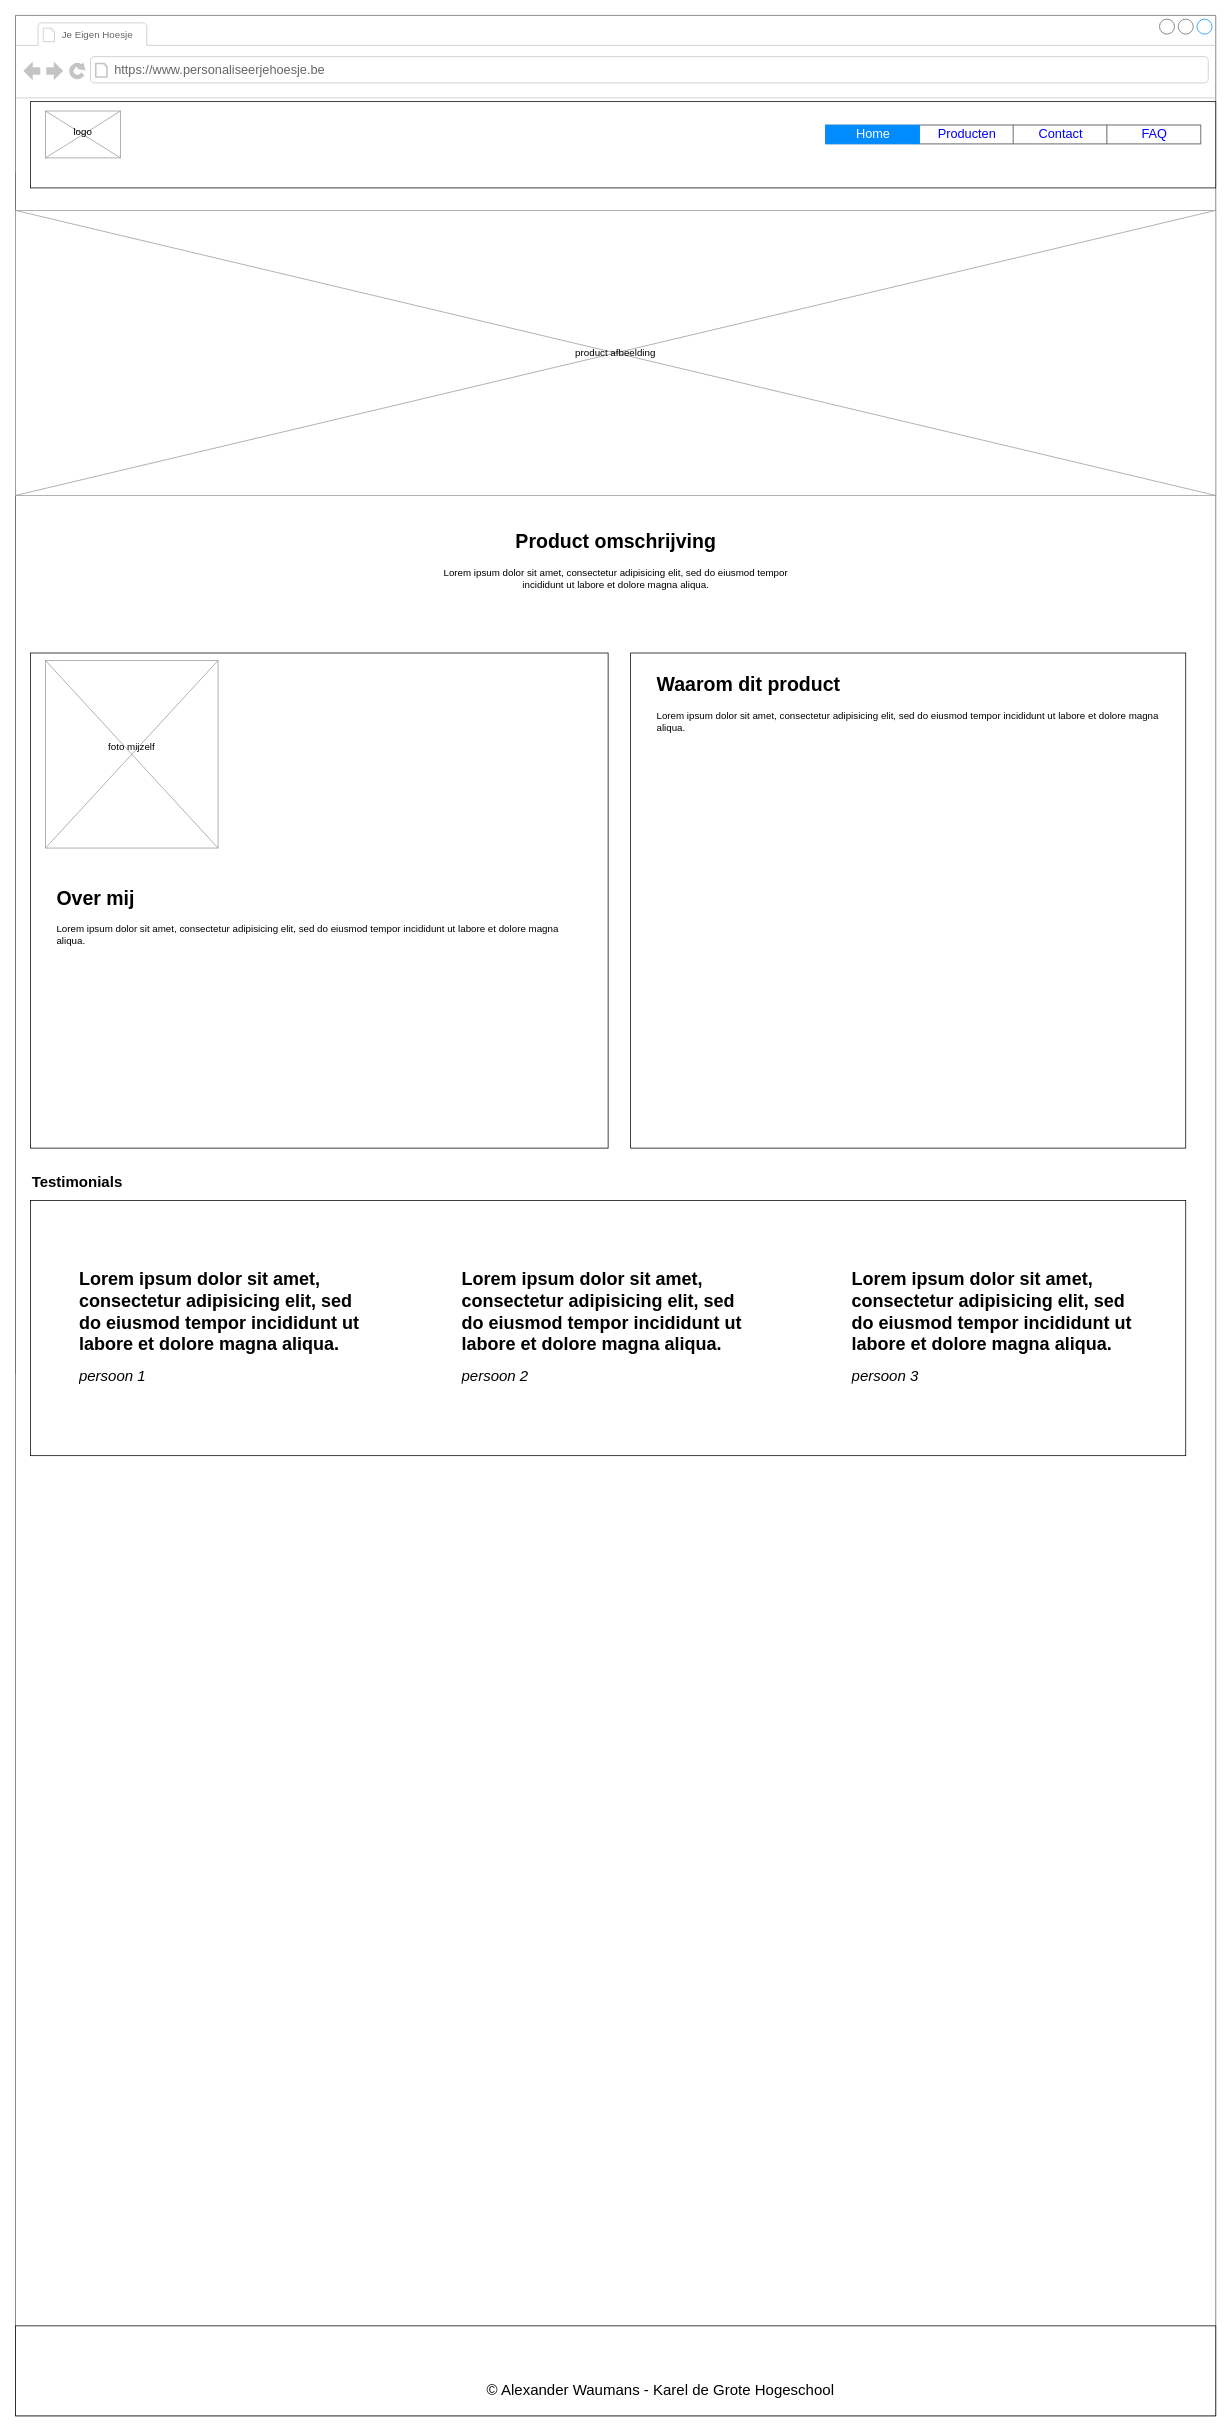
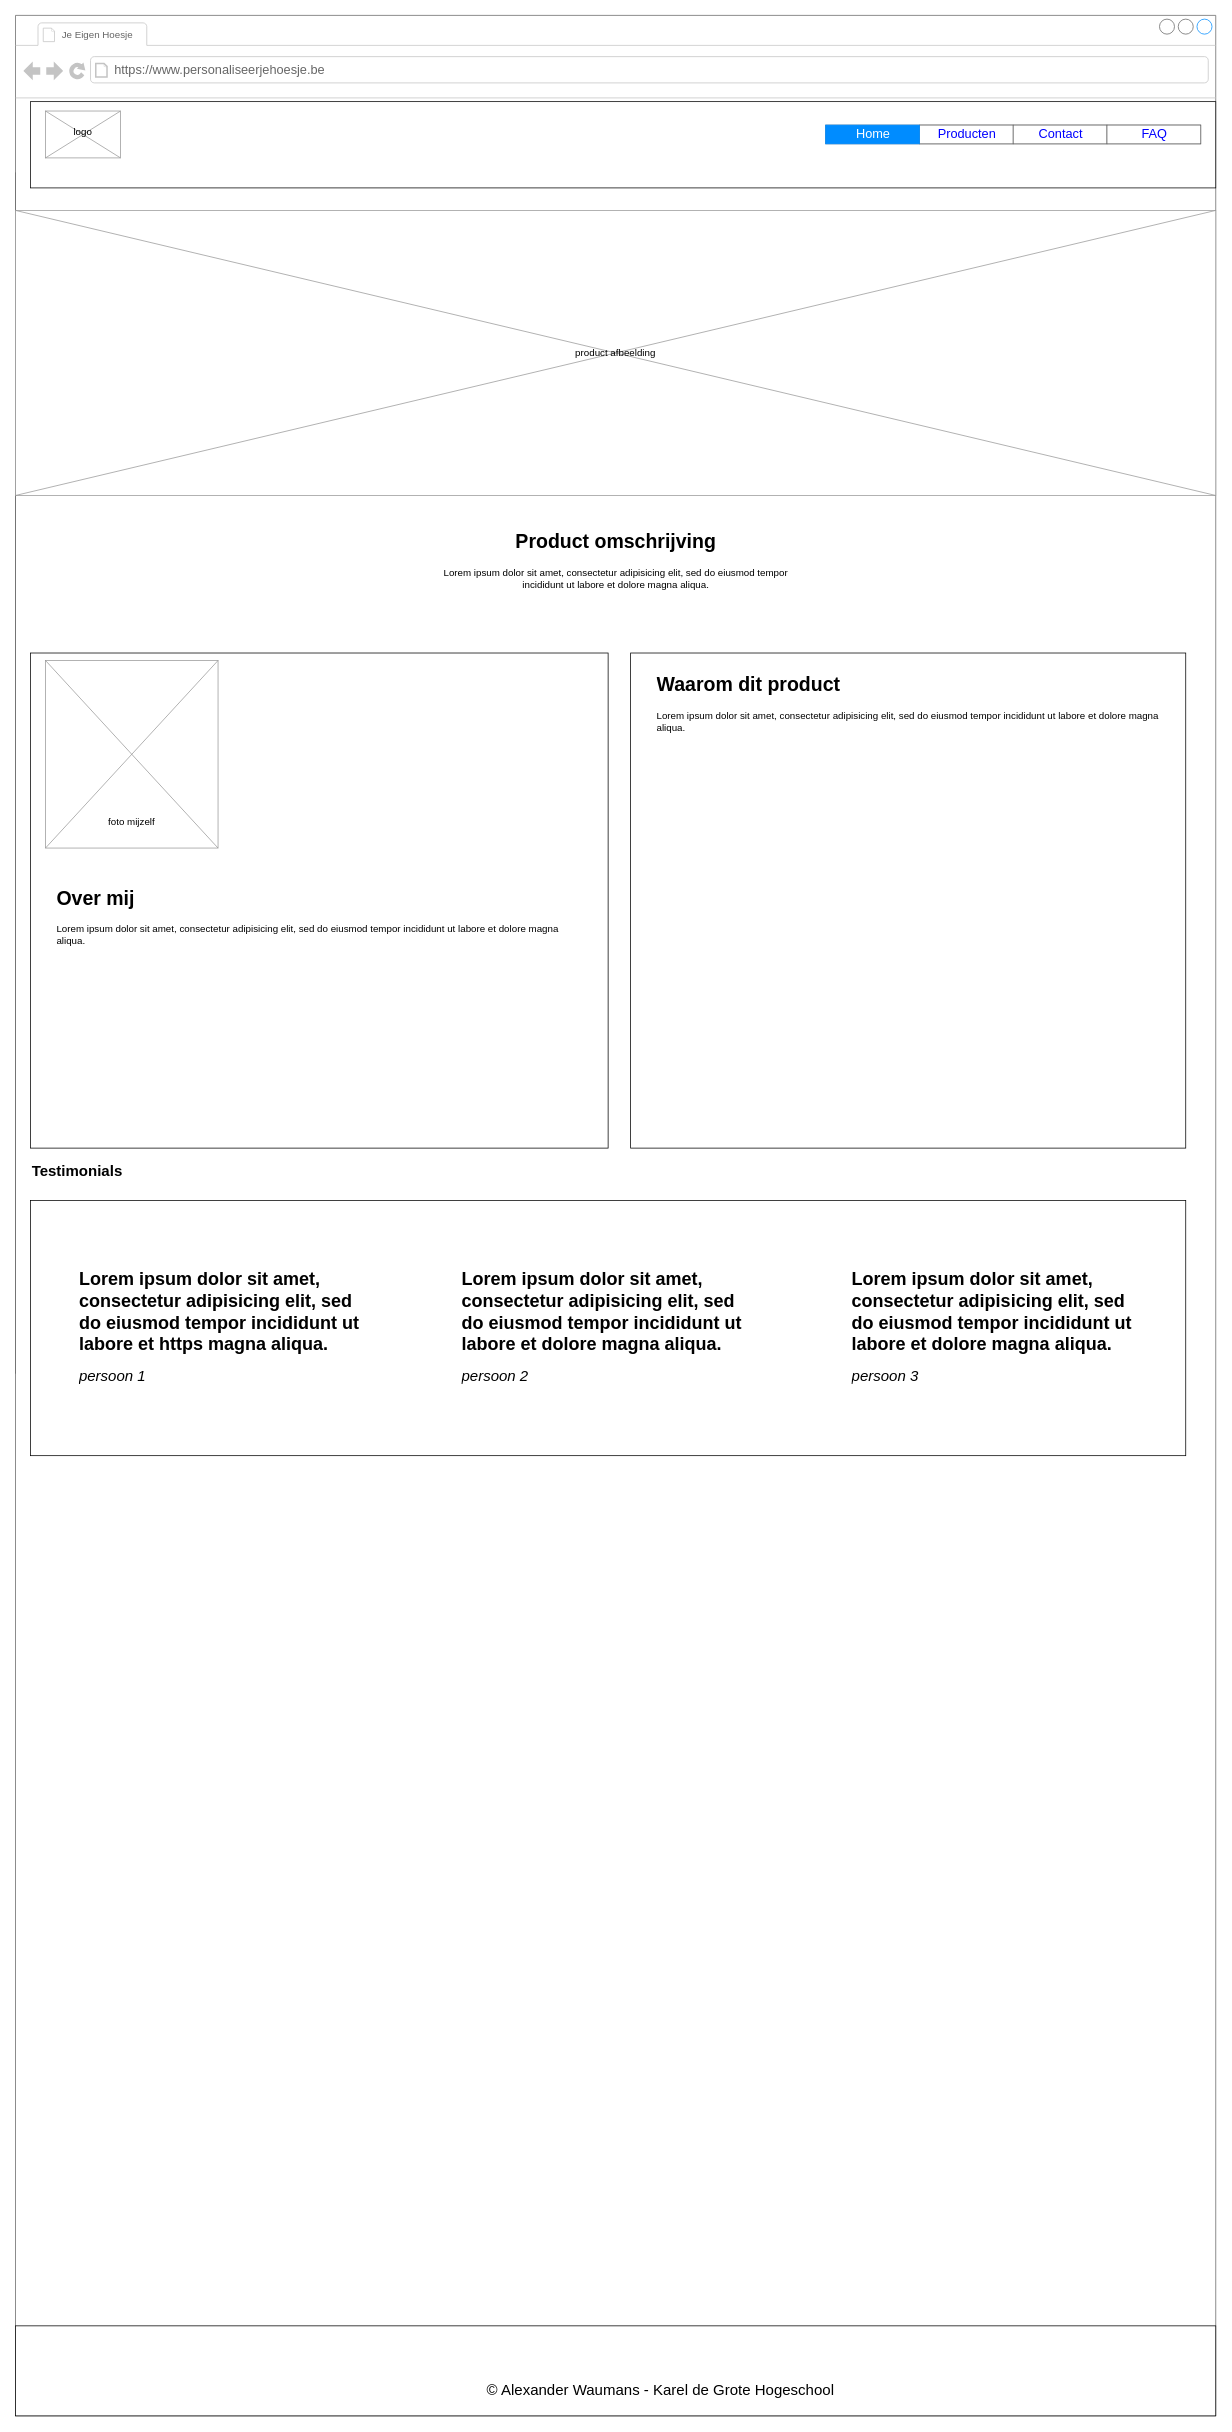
node "foto mijzelf": moved (132, 747) -> (132, 822)
node "Testimonials": moved (102, 1182) -> (102, 1170)
node "Lorem ipsum dolor sit amet, consectetur adipisicing elit, sed do eiusmod tempor incididunt ut labore et dolore magna aliqua. persoon 1": label "Lorem ipsum dolor sit amet, consectetur adipisicing elit, sed do eiusmod tempor incididunt ut labore et dolore magna aliqua. persoon 1" -> "Lorem ipsum dolor sit amet, consectetur adipisicing elit, sed do eiusmod tempor incididunt ut labore et https magna aliqua. persoon 1"
